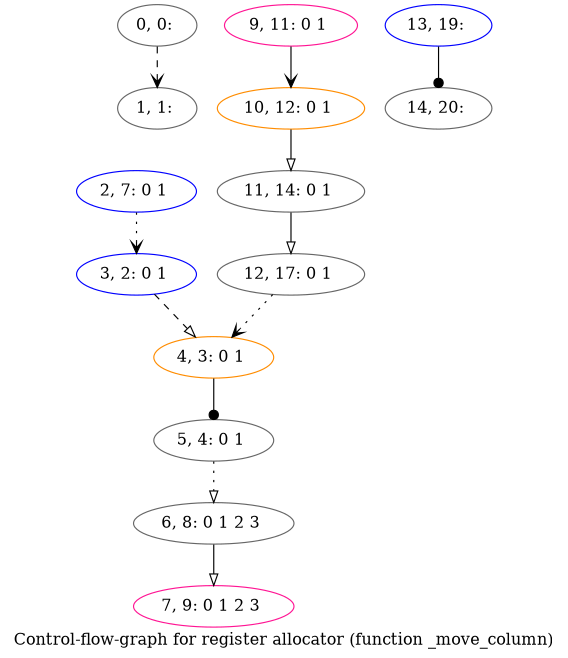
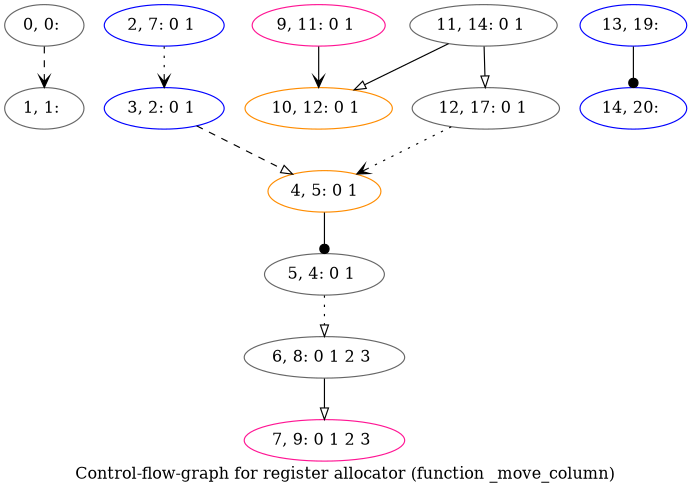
node "14, 20:": color gray40 -> blue
edge "10, 12: 0 1" -> "11, 14: 0 1": reversed
node "4, 3: 0 1": label "4, 3: 0 1" -> "4, 5: 0 1"
